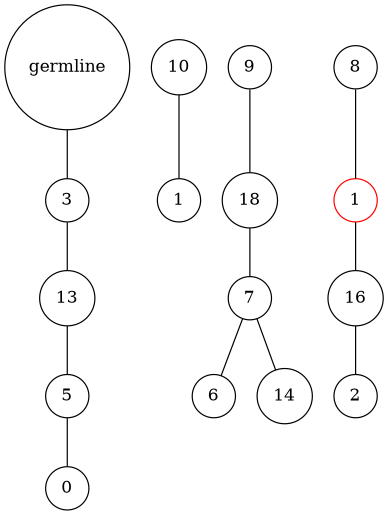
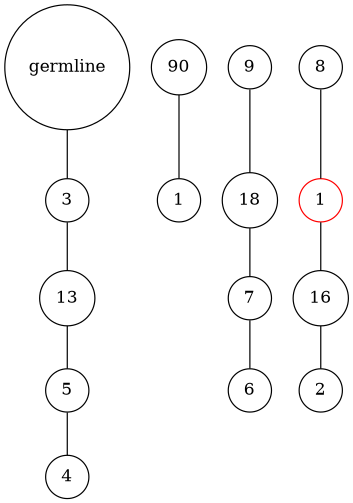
node "10": label "10" -> "90"
node "14": removed
node "0": label "0" -> "4"
